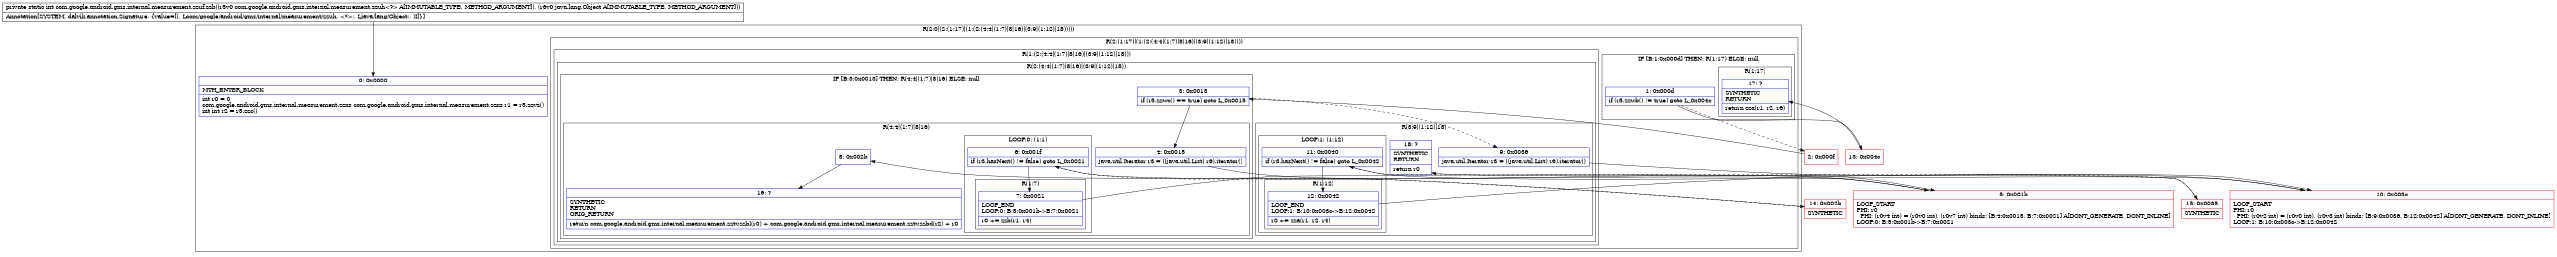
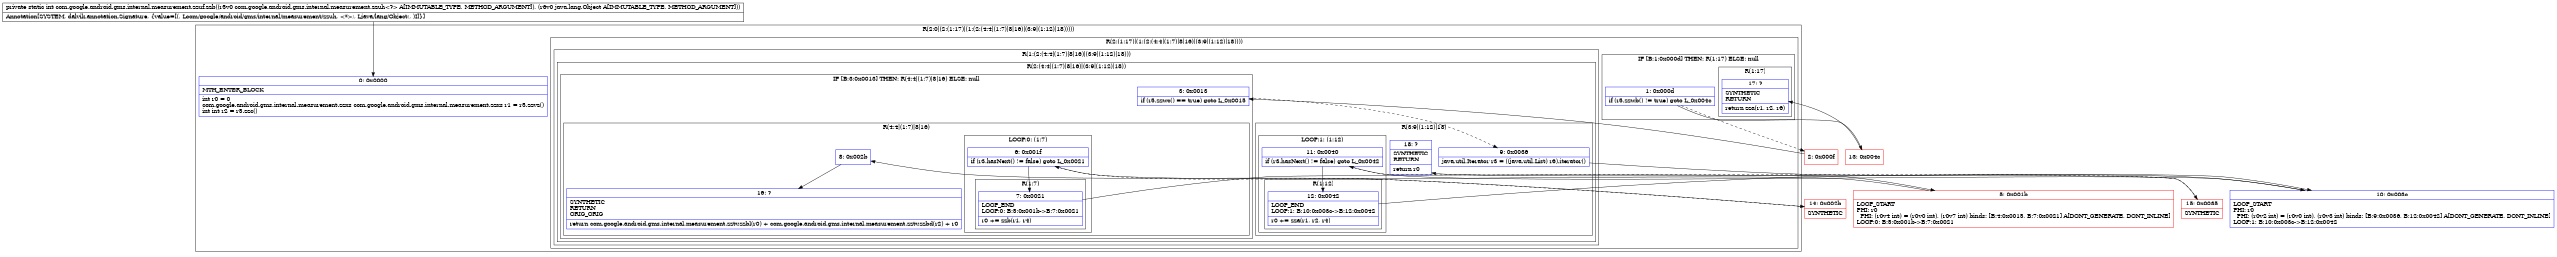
cluster "LOOP:0: (1:1)": label "LOOP:0: (1:1)" -> "LOOP:0: (1:7)"
node "4: 0x0015": removed
node "10: 0x003c": color red -> blue
node "16: ?": text "ORIG_RETURN" -> "ORIG_ORIG"
